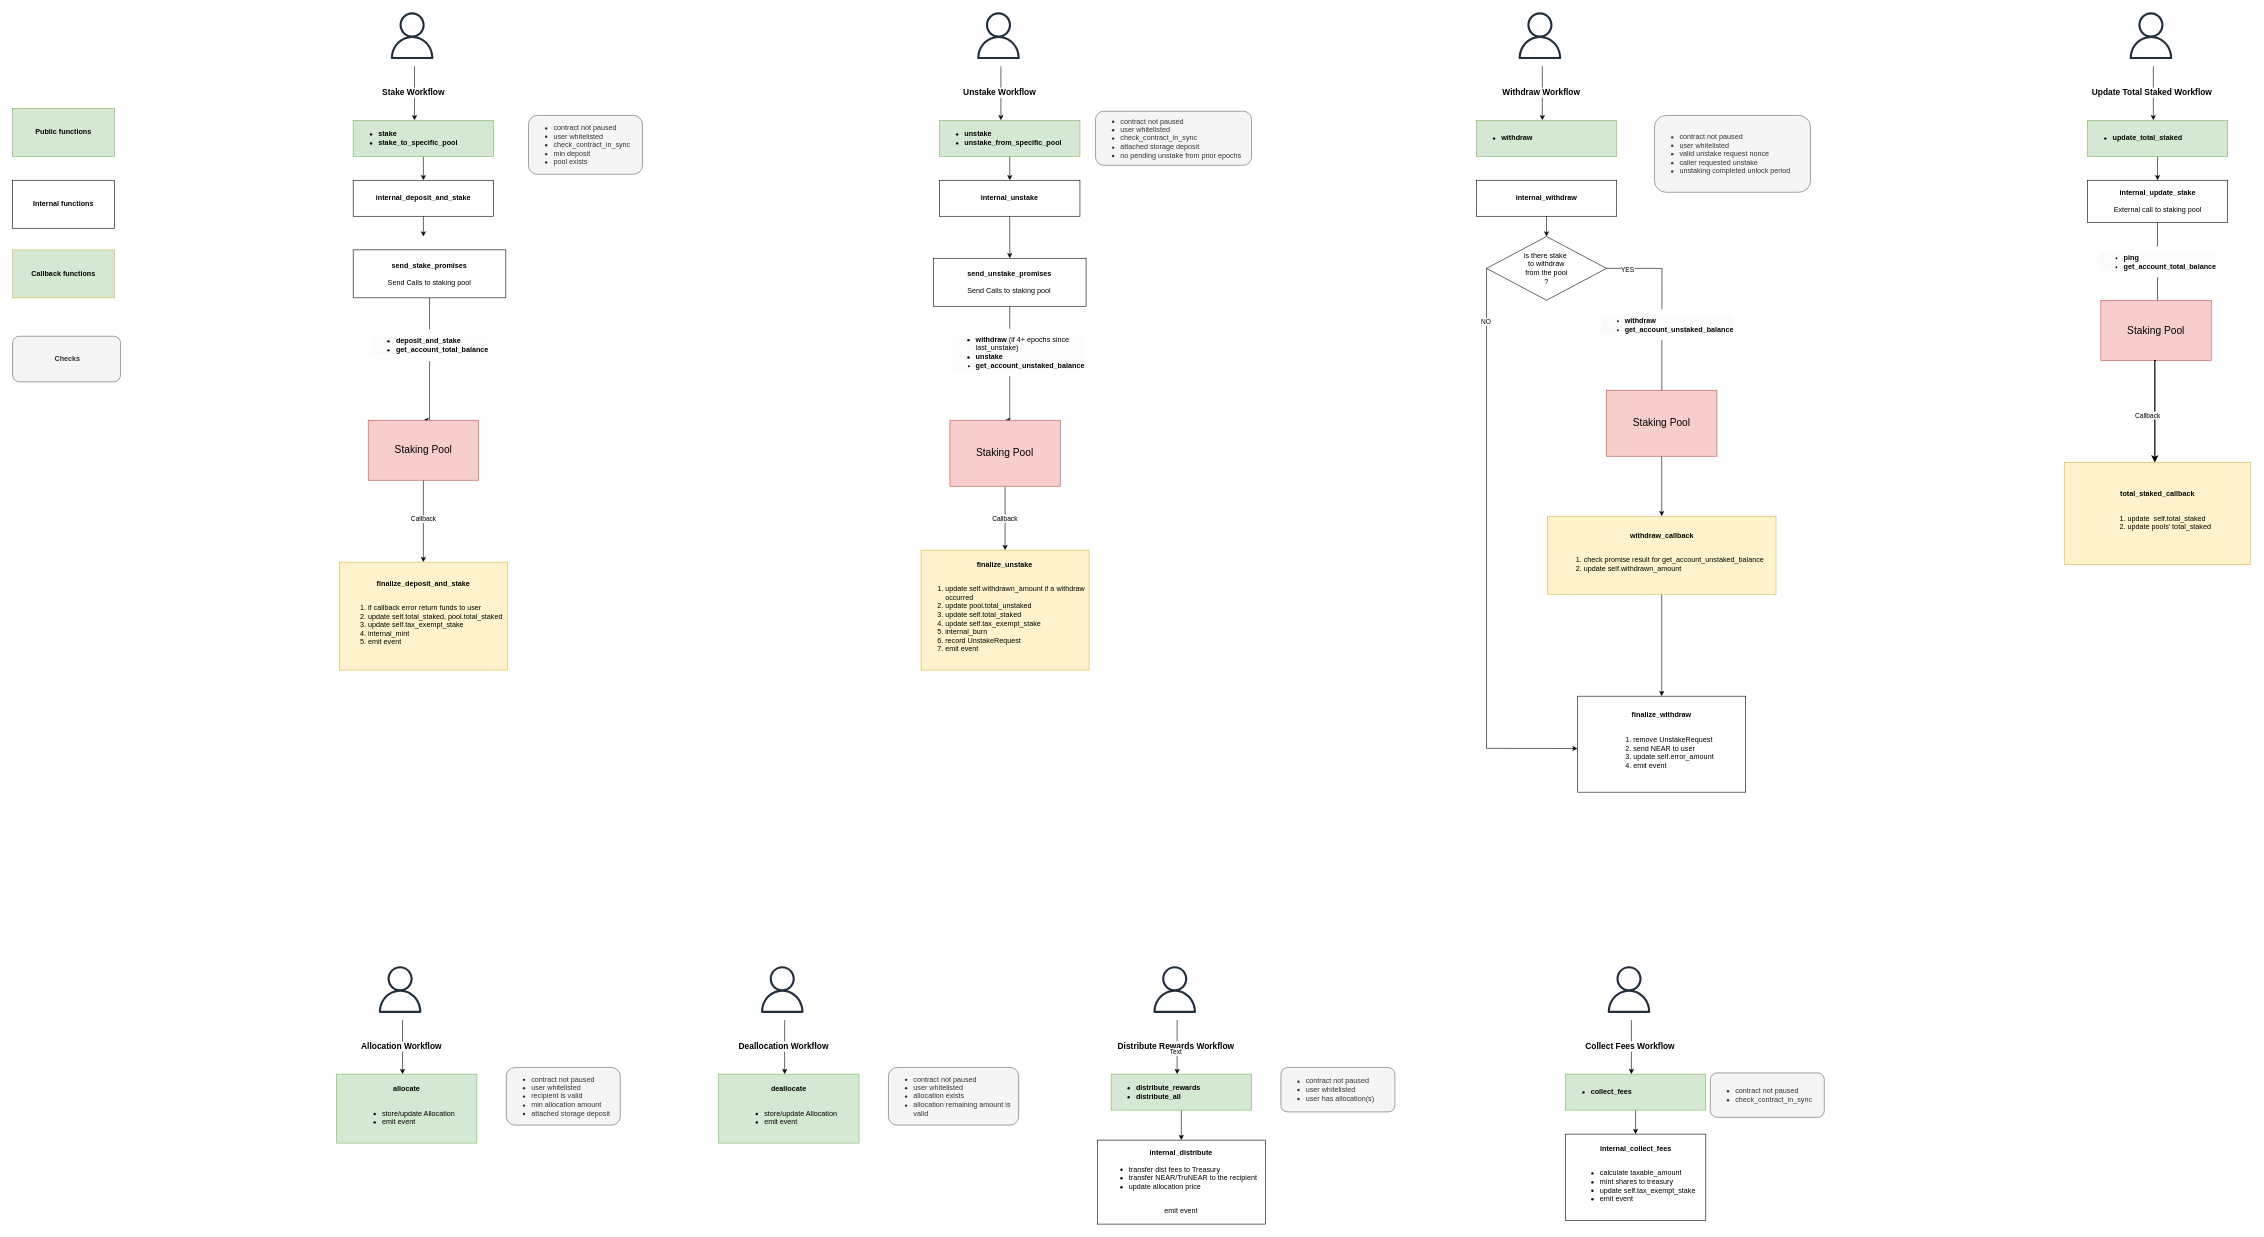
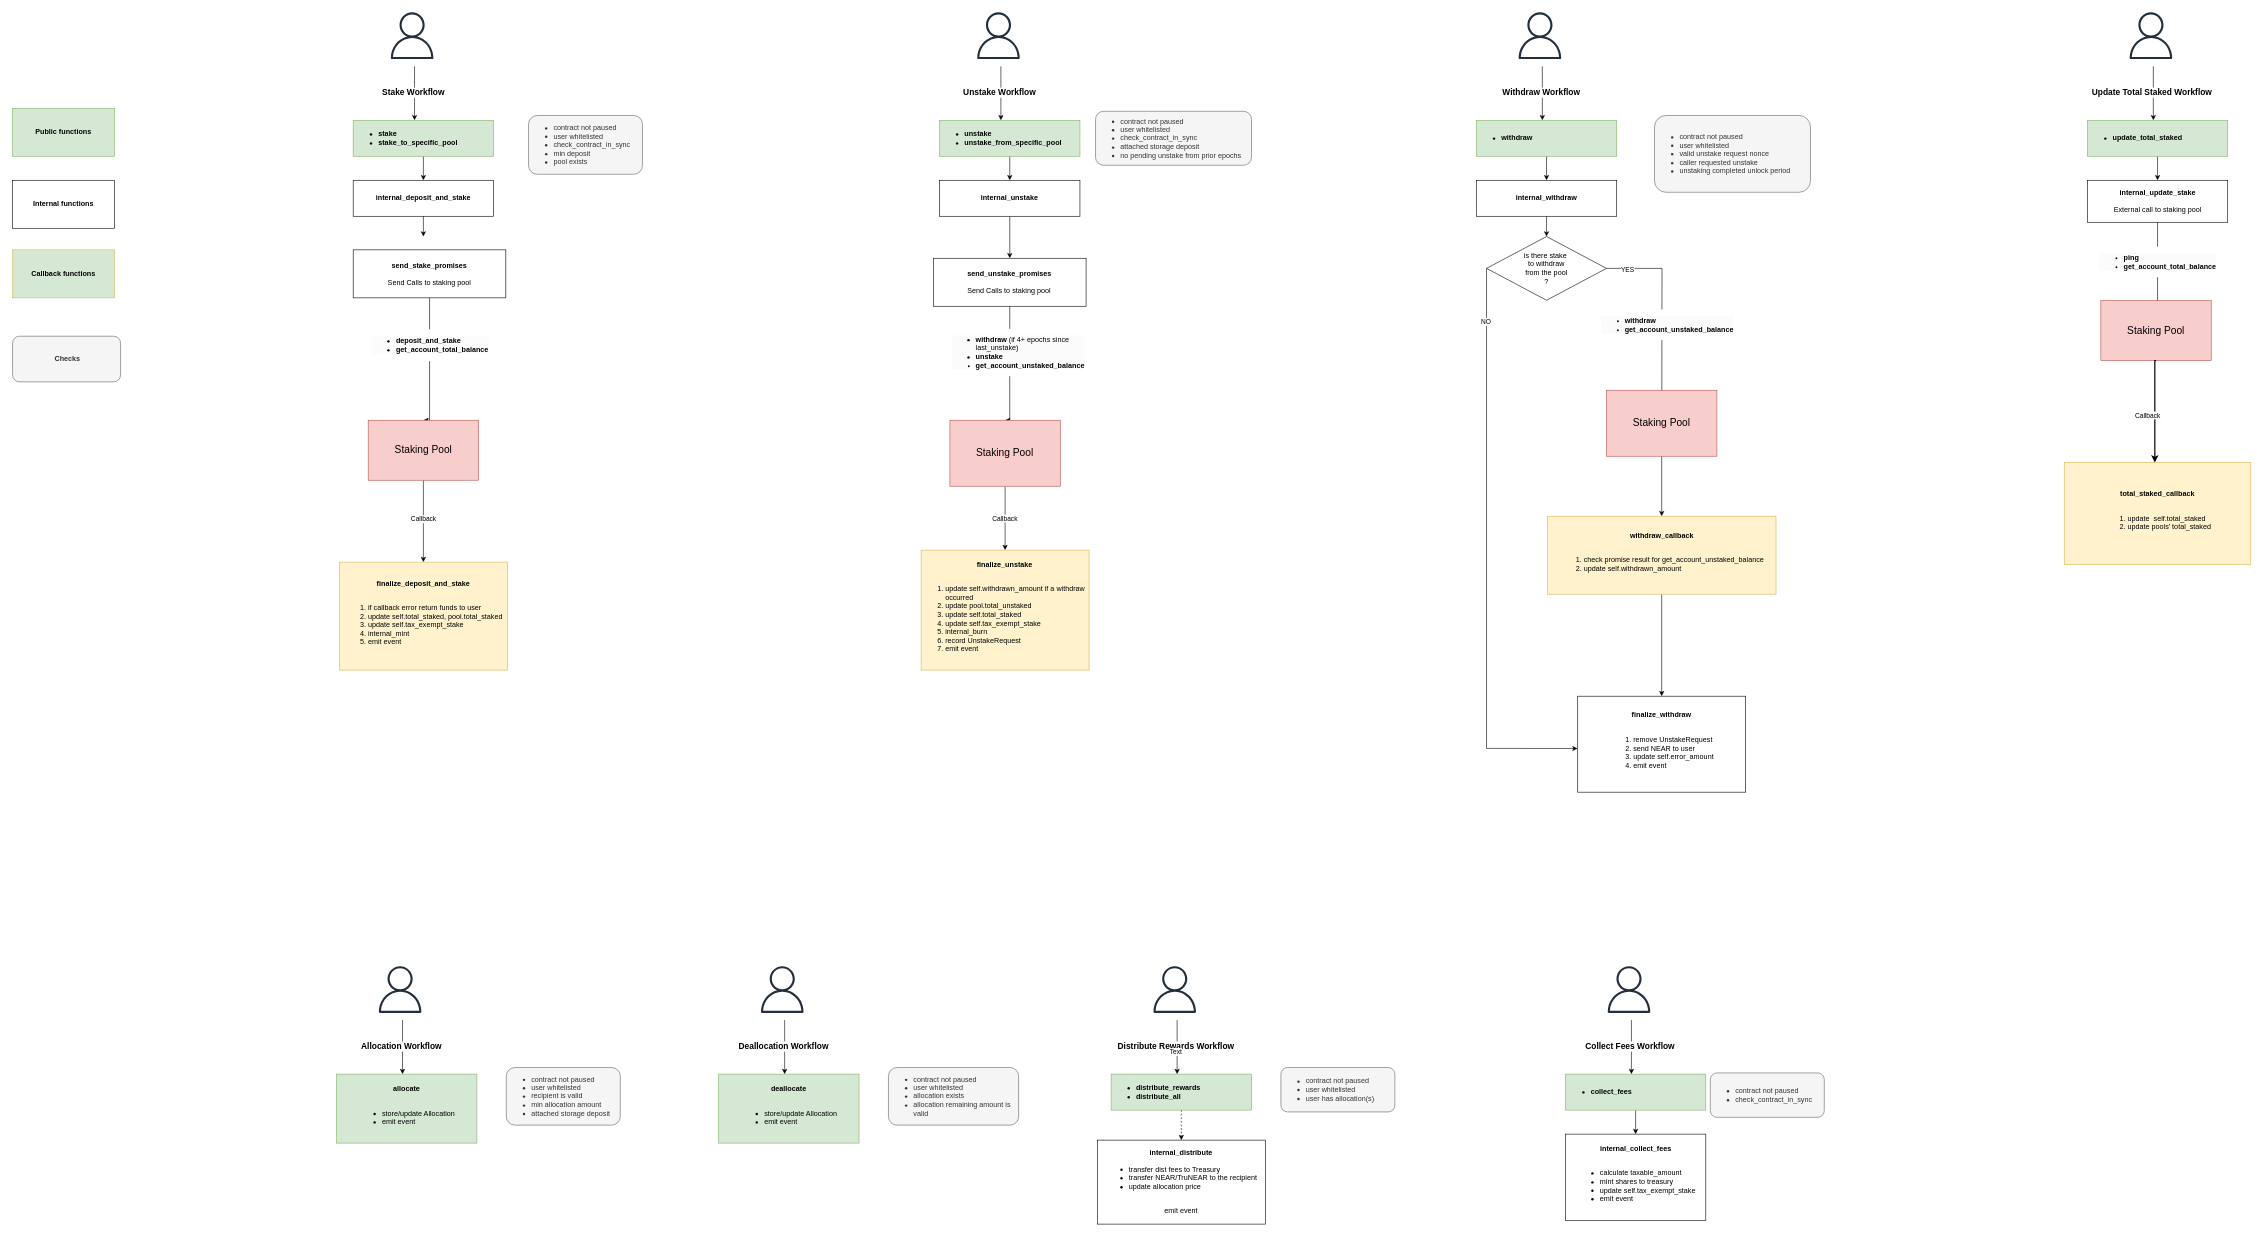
edge "withdraw" -> "internal_withdraw": added
edge "distribute_rewards distribute_all" -> "internal_distribute transfer dist fees to Treasury transfer NEAR/TruNEAR to the recipient update allocation price emit event": style solid -> dashed
